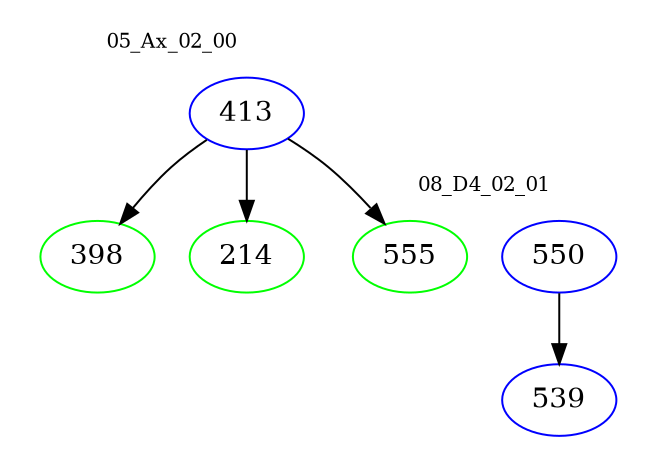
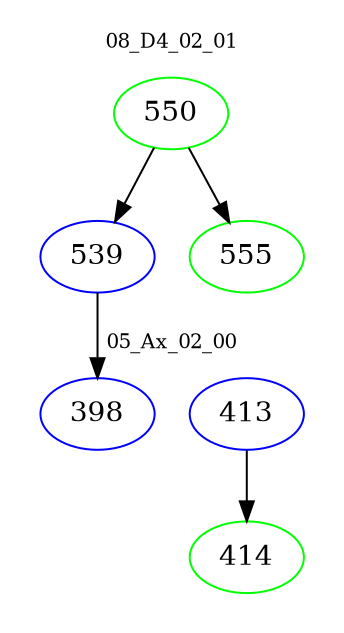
edge "413" -> "398": now "539" -> "398"
edge "413" -> "555": now "550" -> "555"
node "398": color green -> blue
node "214": label "214" -> "414"
node "550": color blue -> green
